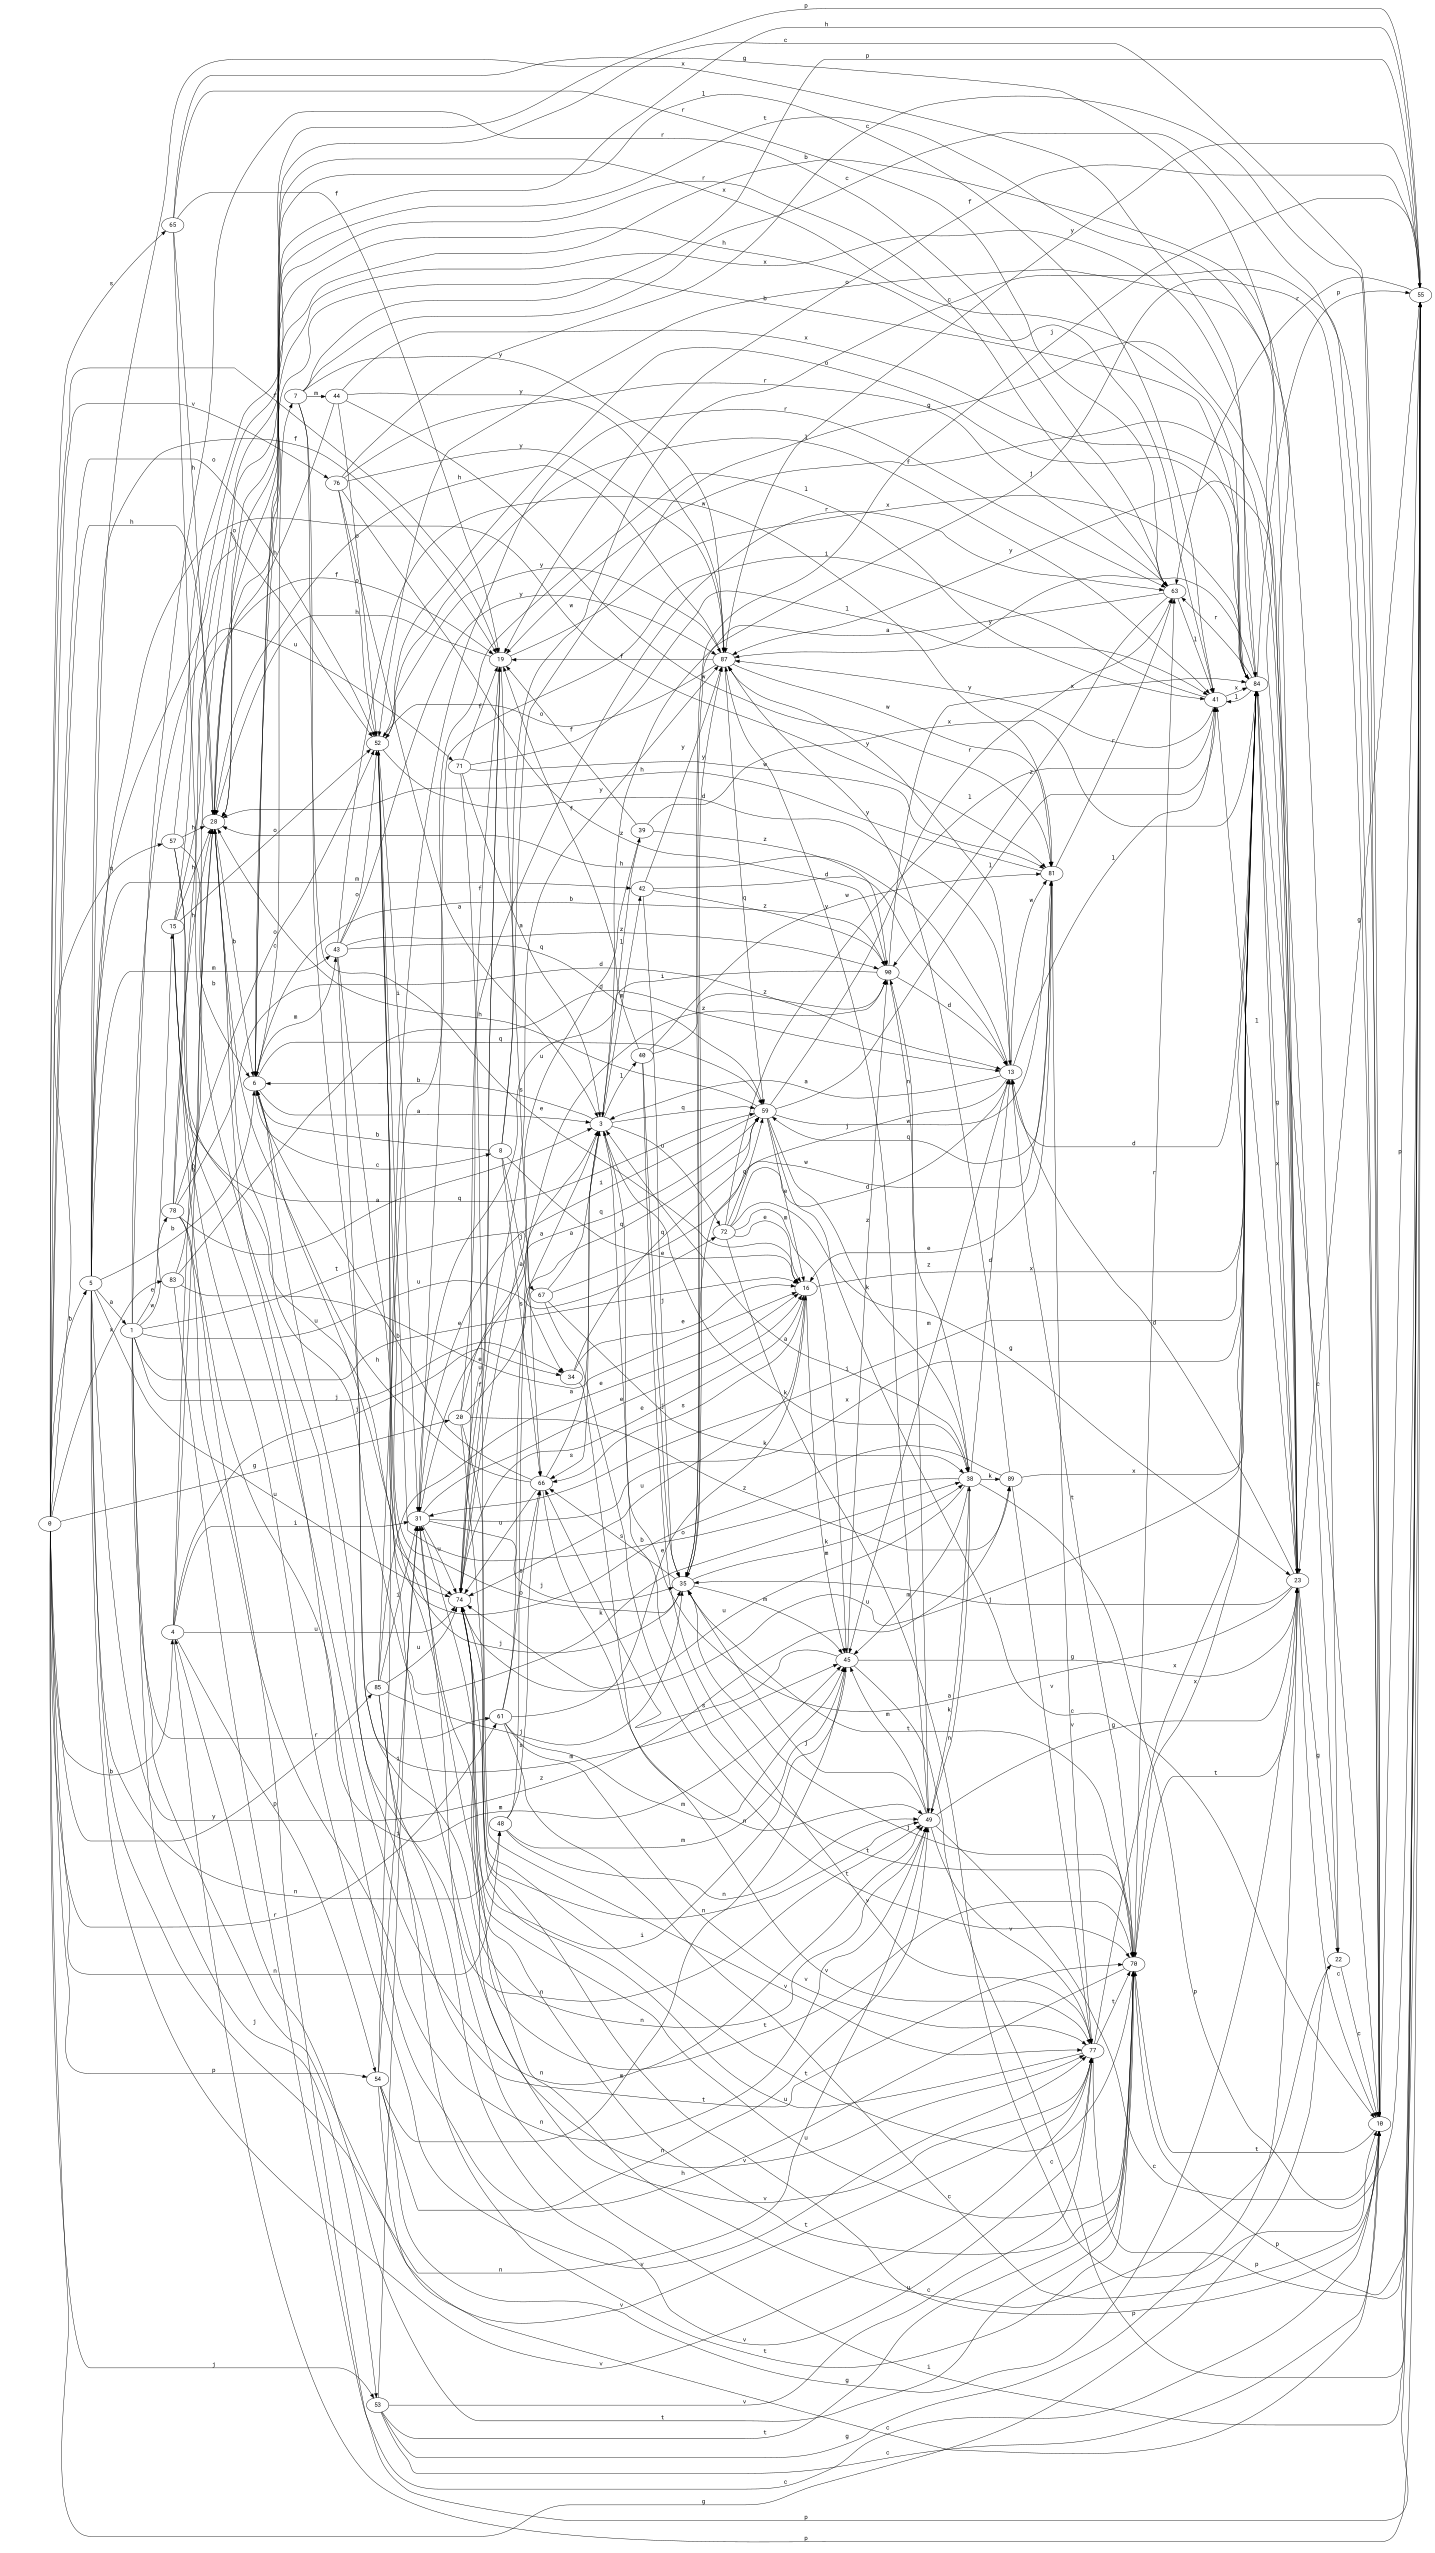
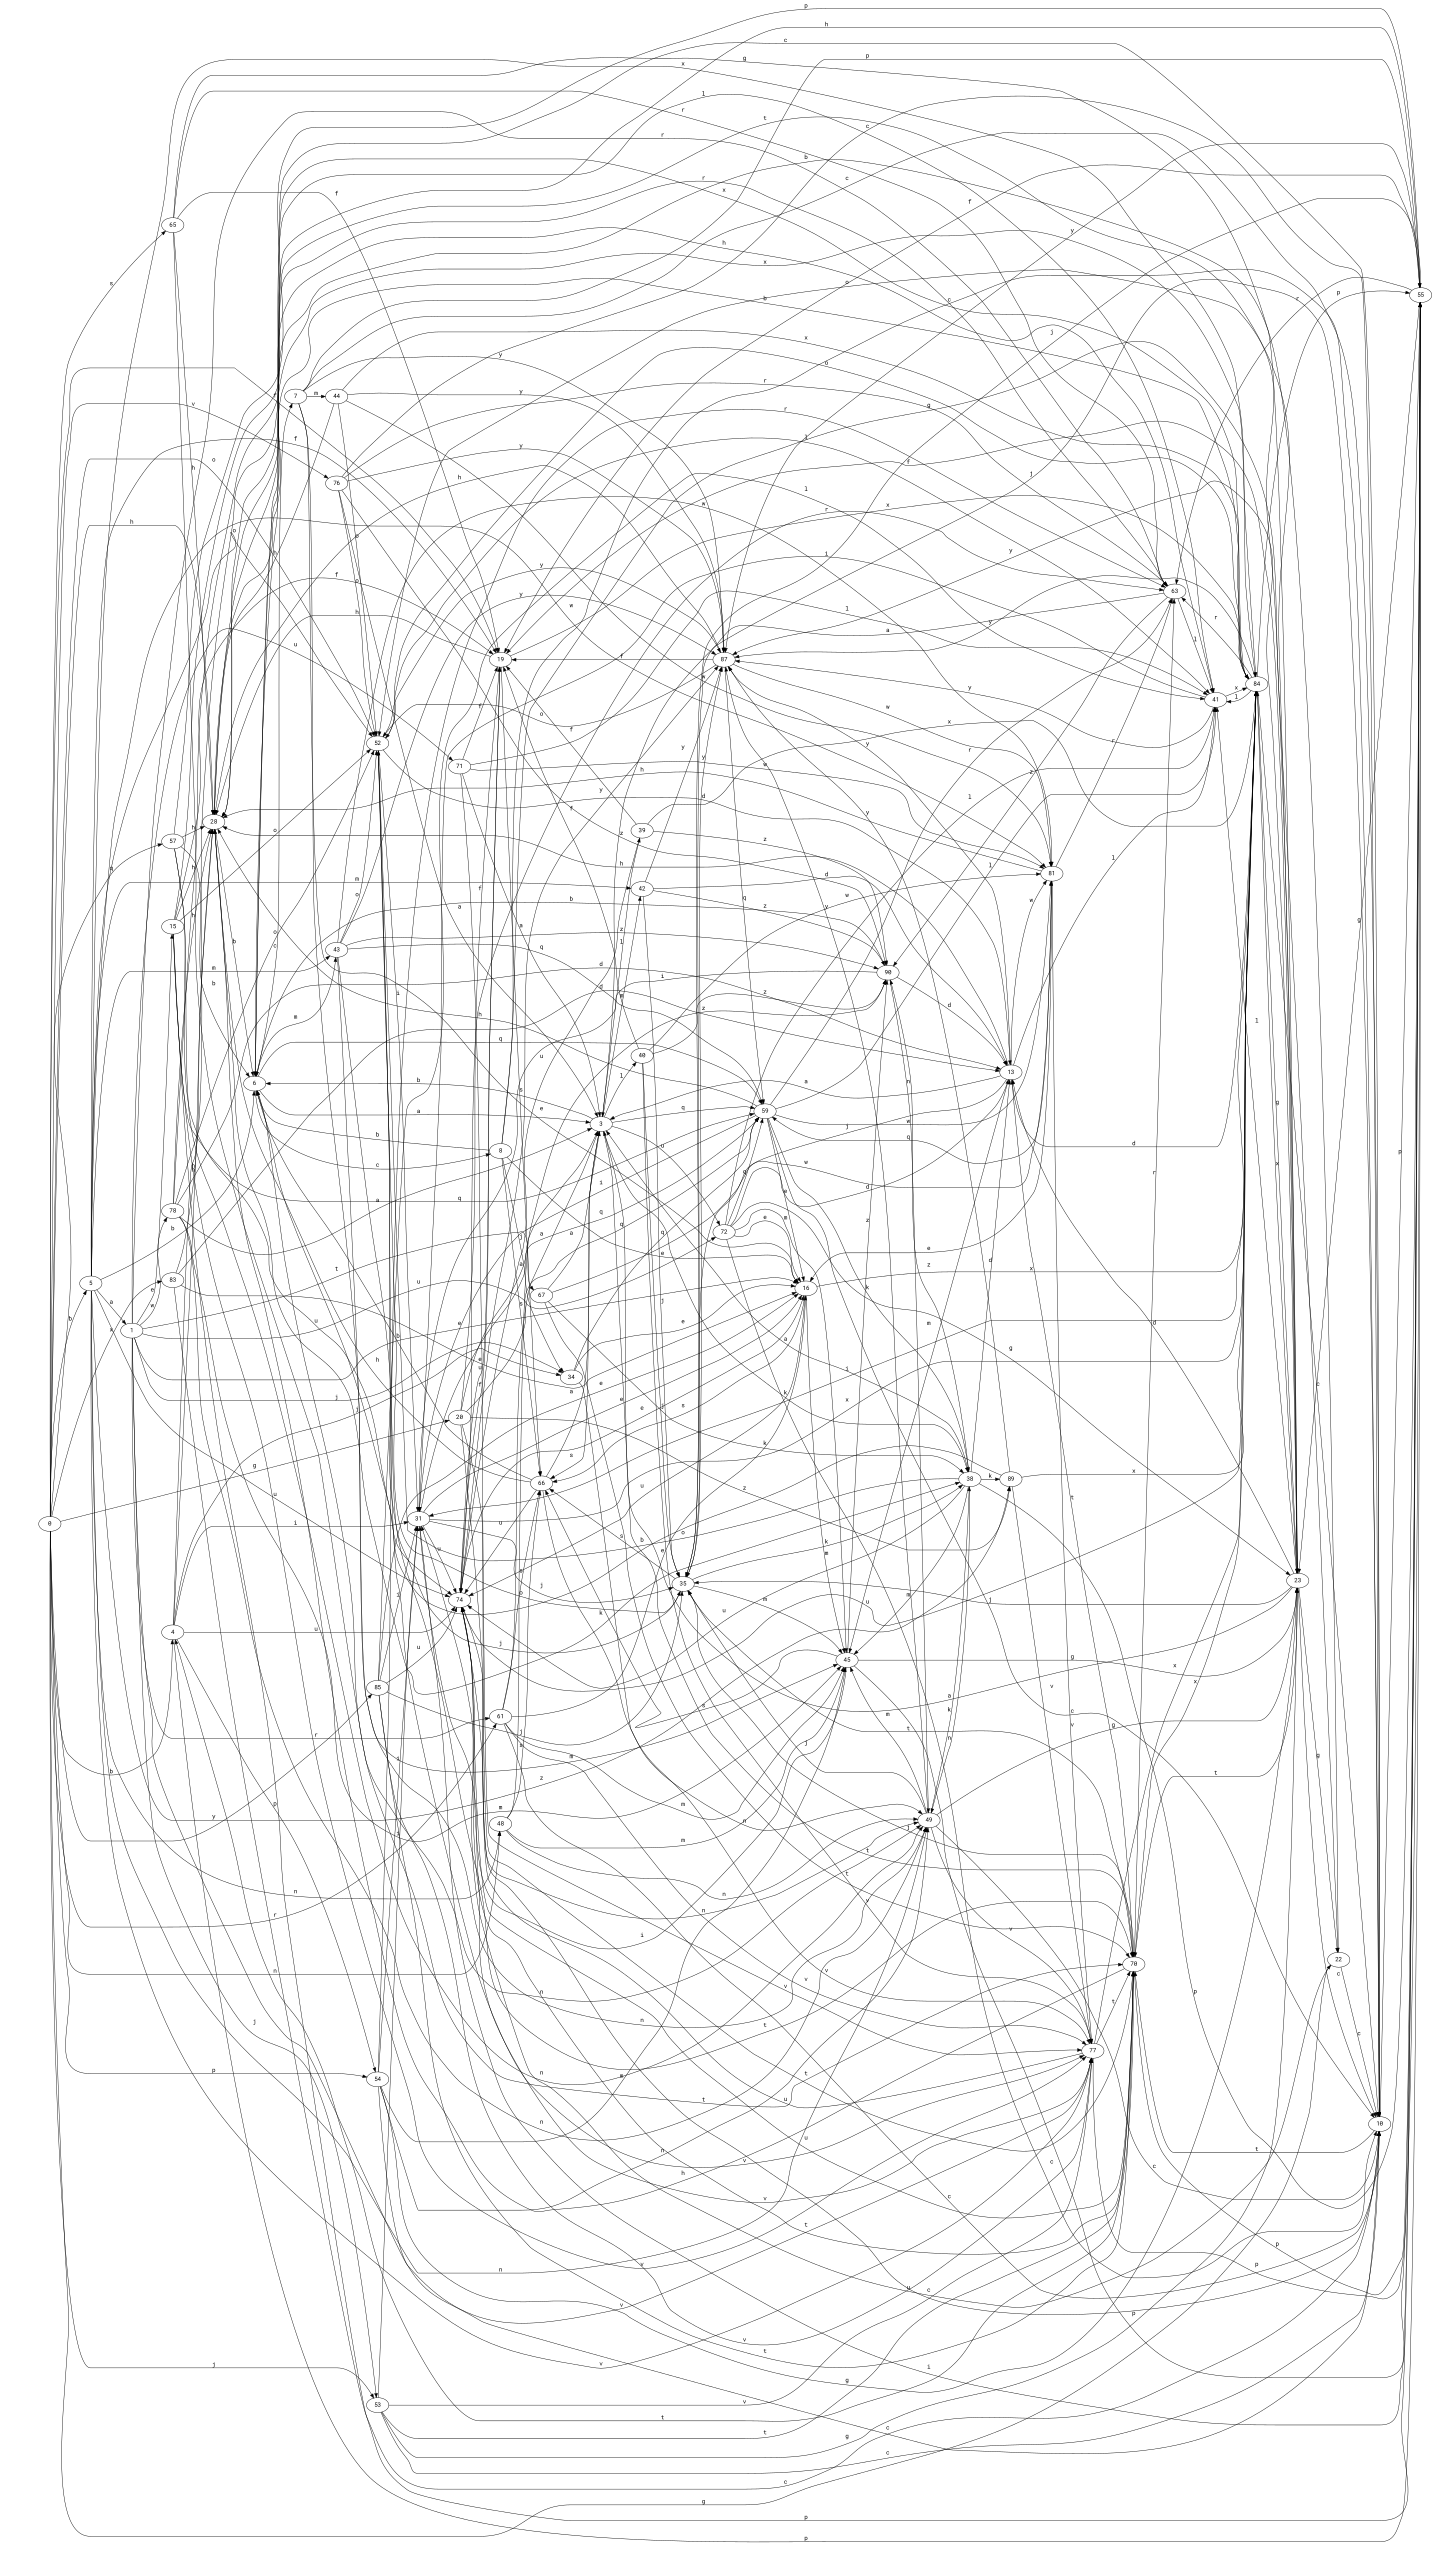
edge "90" -> "84": removed, label "x"
